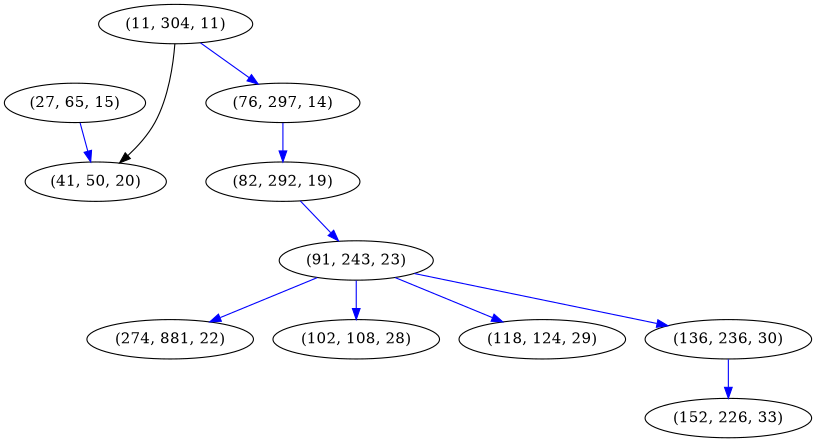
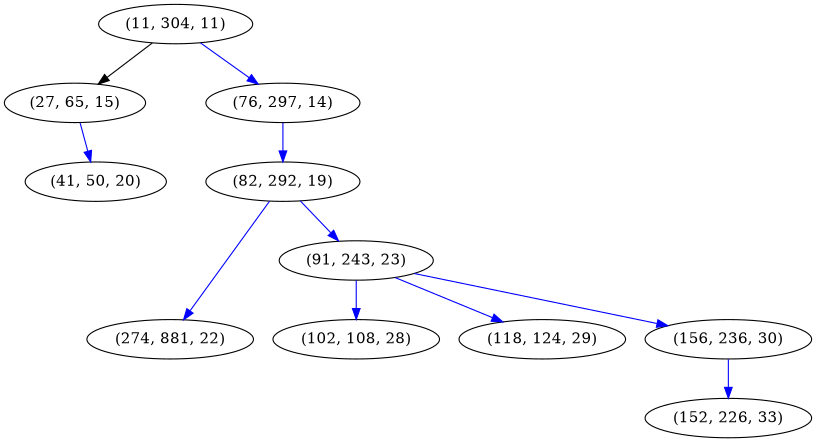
edge "(11, 304, 11)" -> "(41, 50, 20)": now "(11, 304, 11)" -> "(27, 65, 15)"
edge "(91, 243, 23)" -> "(274, 881, 22)": now "(82, 292, 19)" -> "(274, 881, 22)"
node "(136, 236, 30)": label "(136, 236, 30)" -> "(156, 236, 30)"
